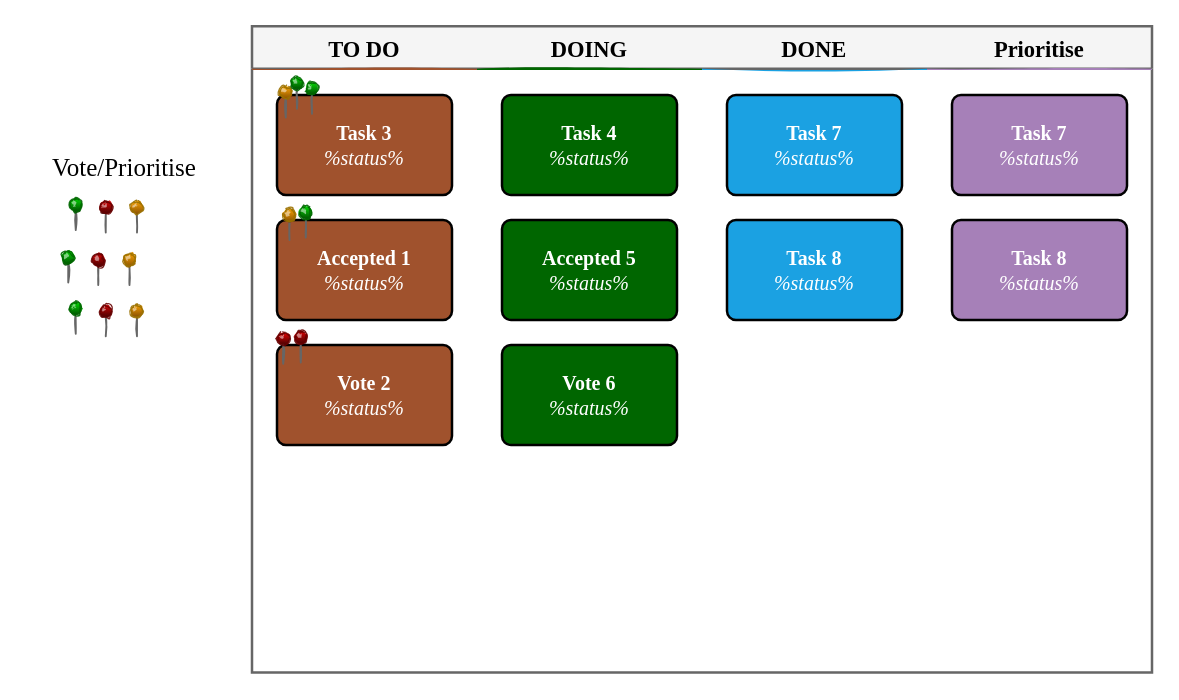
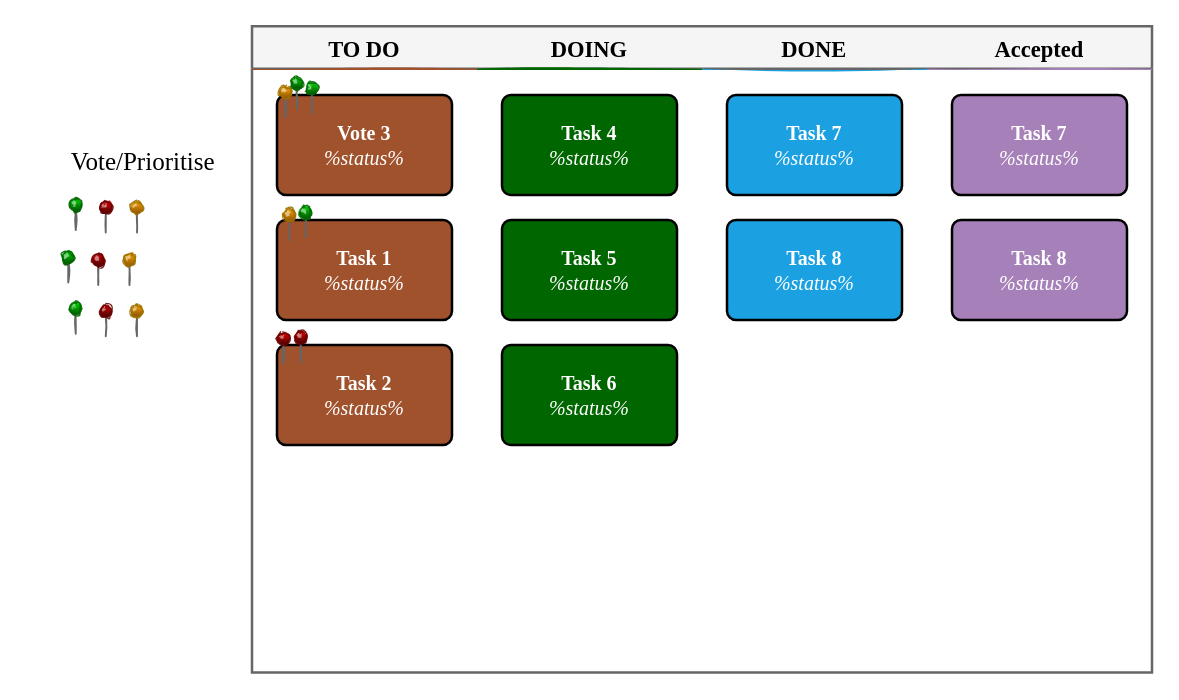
node "Prioritise": label "Prioritise" -> "Accepted"
node "Task 3%status%": label "Task 3%status%" -> "Vote 3%status%"
node "Vote/Prioritise": moved (124, 166) -> (143, 160)
node "Accepted 1%status%": label "Accepted 1%status%" -> "Task 1%status%"
node "Accepted 5%status%": label "Accepted 5%status%" -> "Task 5%status%"
node "Vote 2%status%": label "Vote 2%status%" -> "Task 2%status%"
node "Vote 6%status%": label "Vote 6%status%" -> "Task 6%status%"
